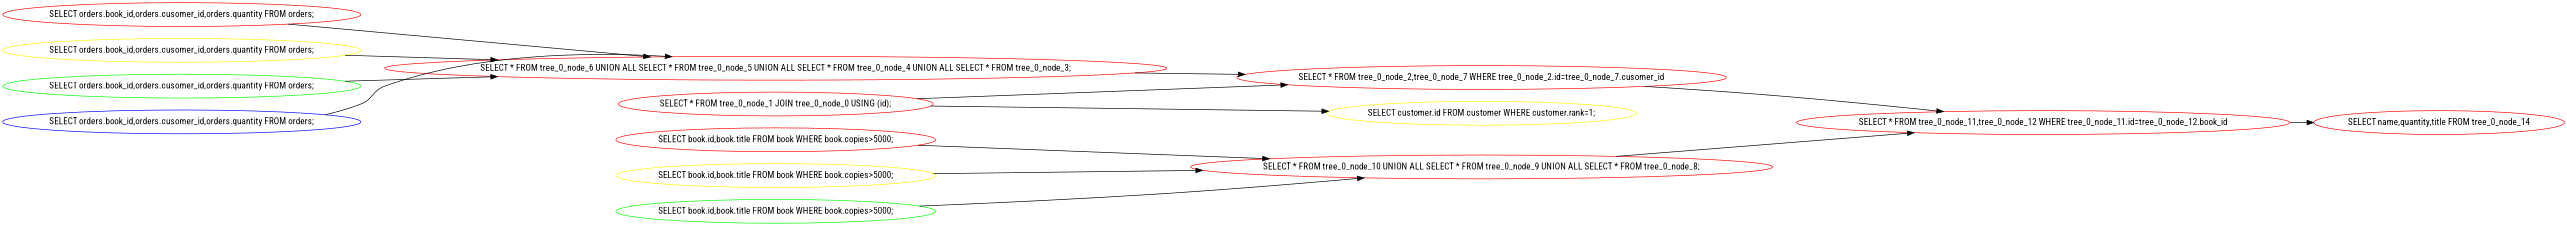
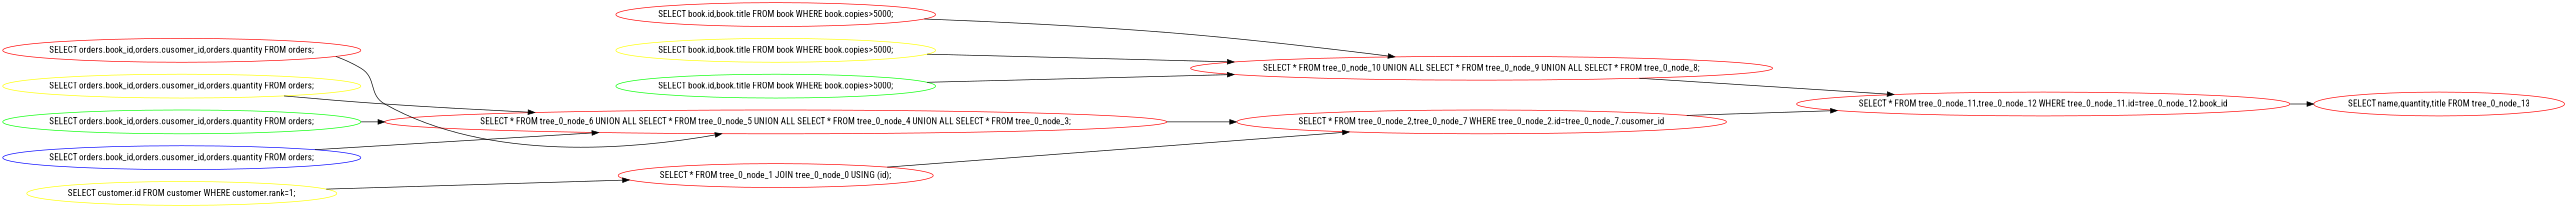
edge "SELECT * FROM tree_0_node_1 JOIN tree_0_node_0 USING (id);" -> "SELECT customer.id FROM customer WHERE customer.rank=1;": reversed
node "SELECT name,quantity,title FROM tree_0_node_14": label "SELECT name,quantity,title FROM tree_0_node_14" -> "SELECT name,quantity,title FROM tree_0_node_13"
